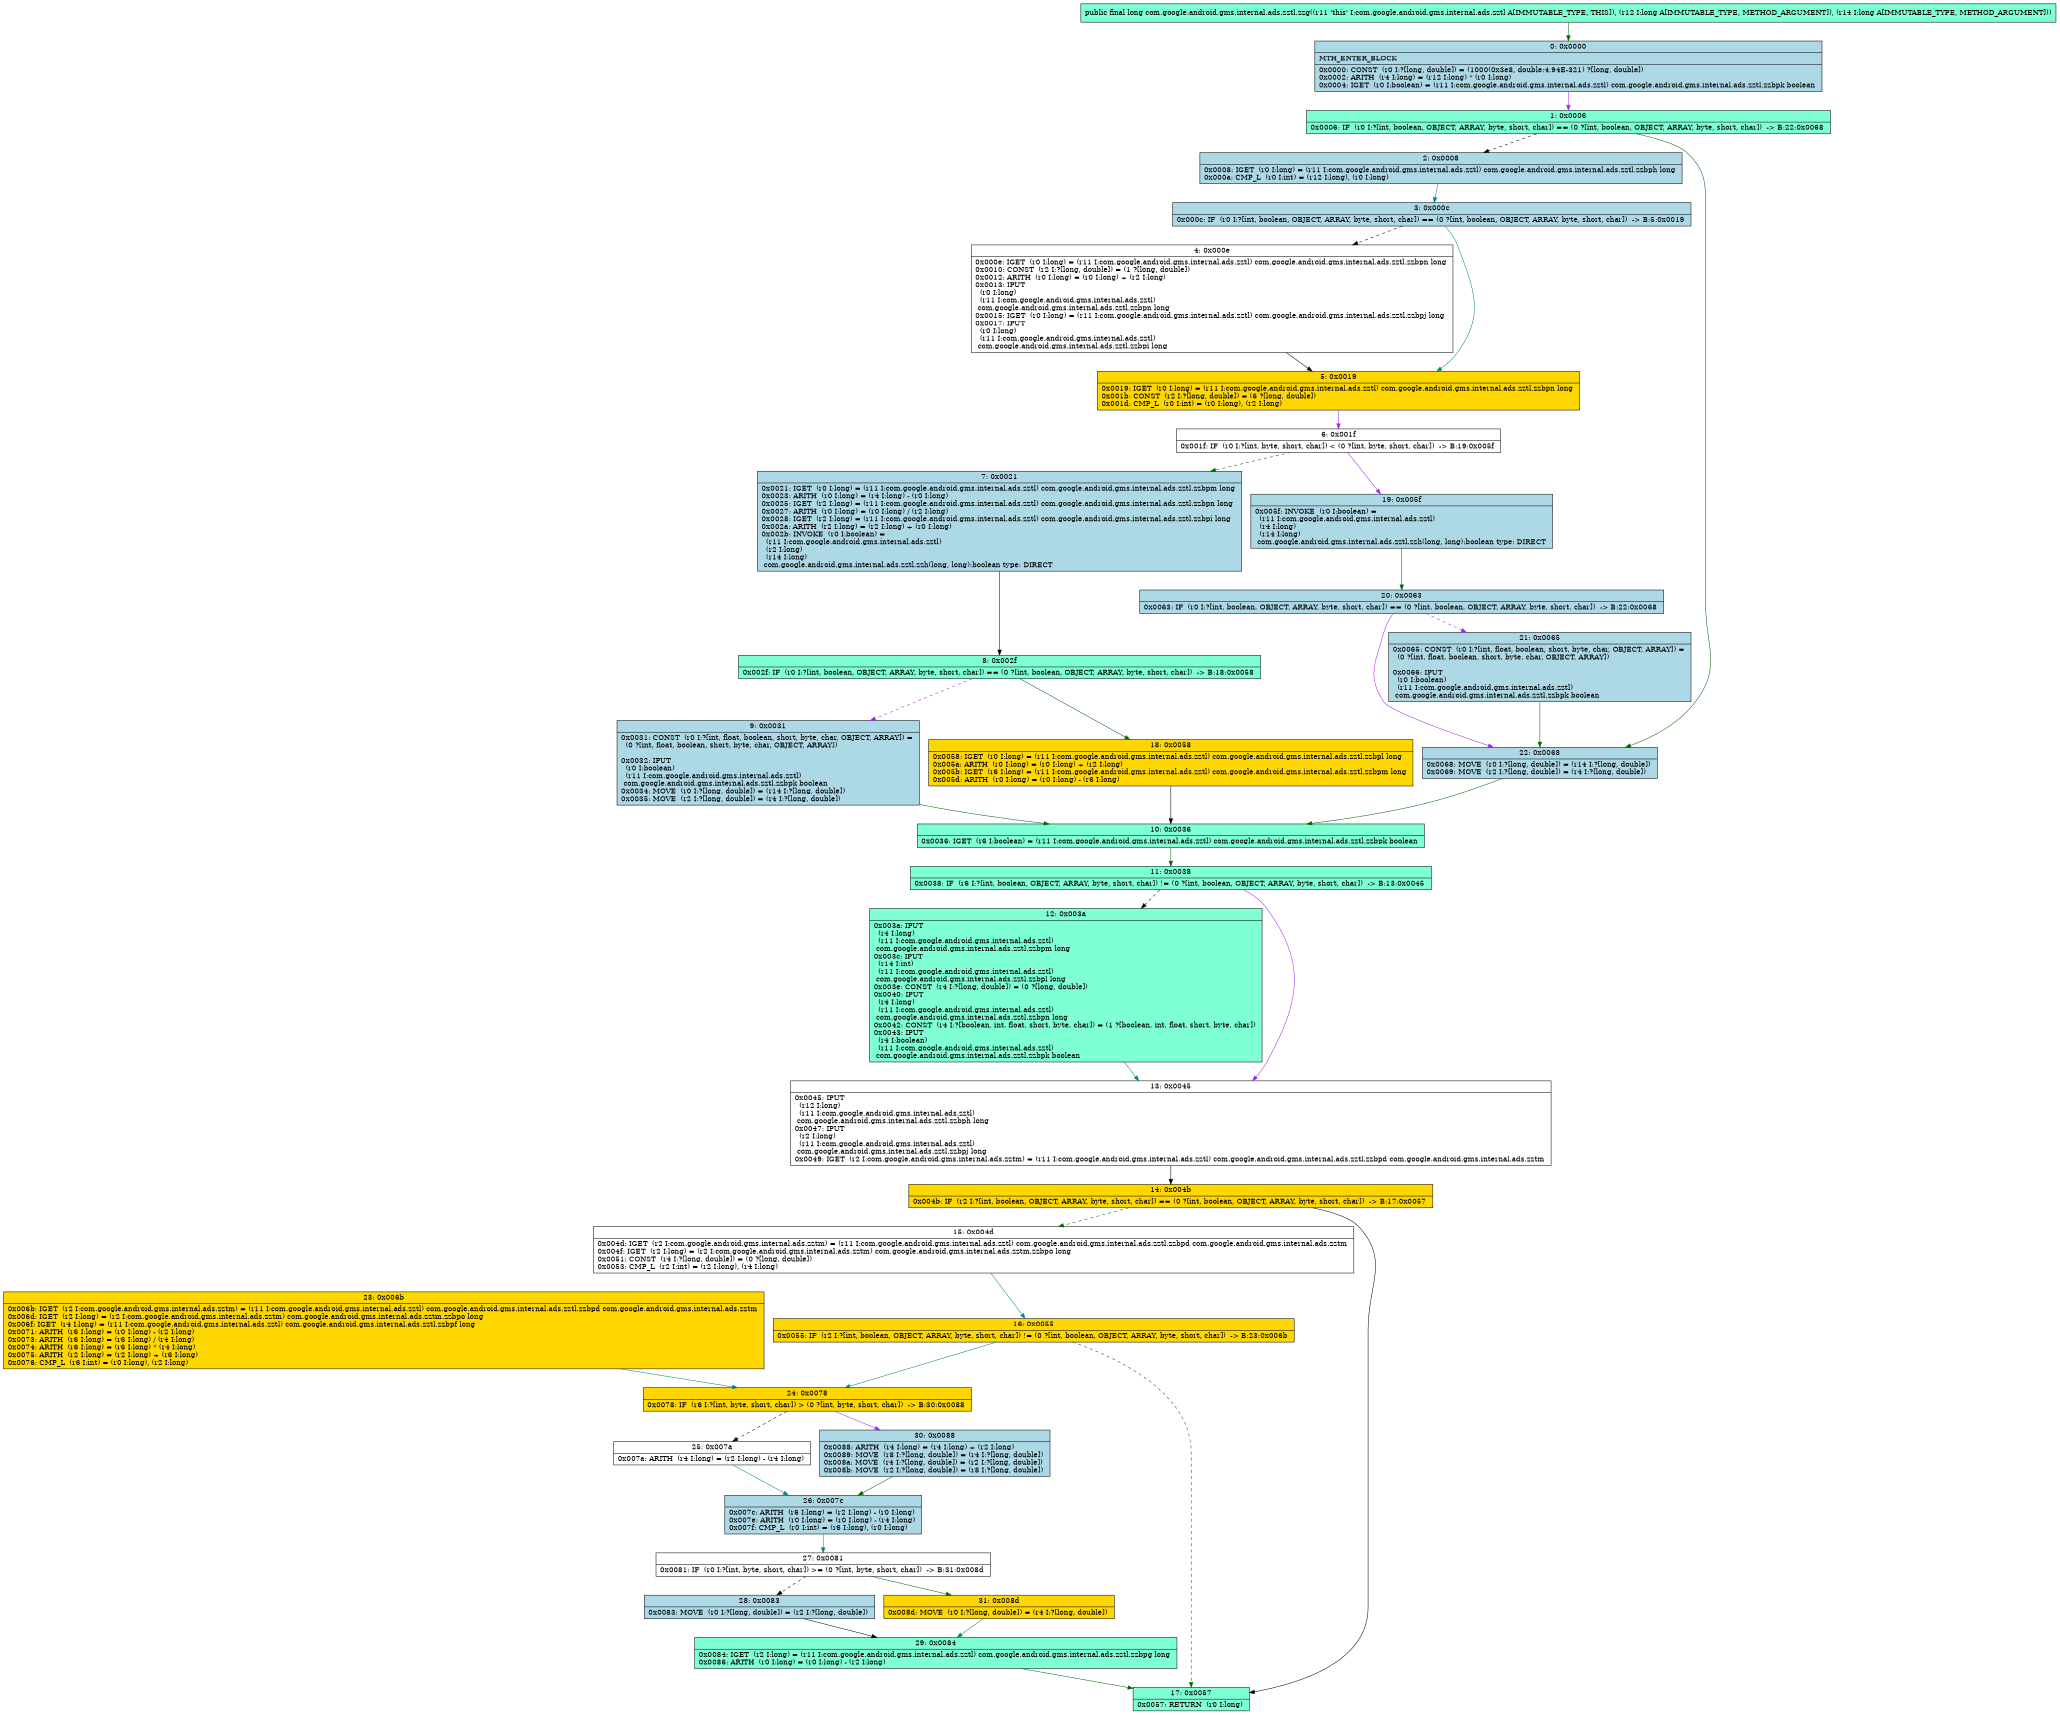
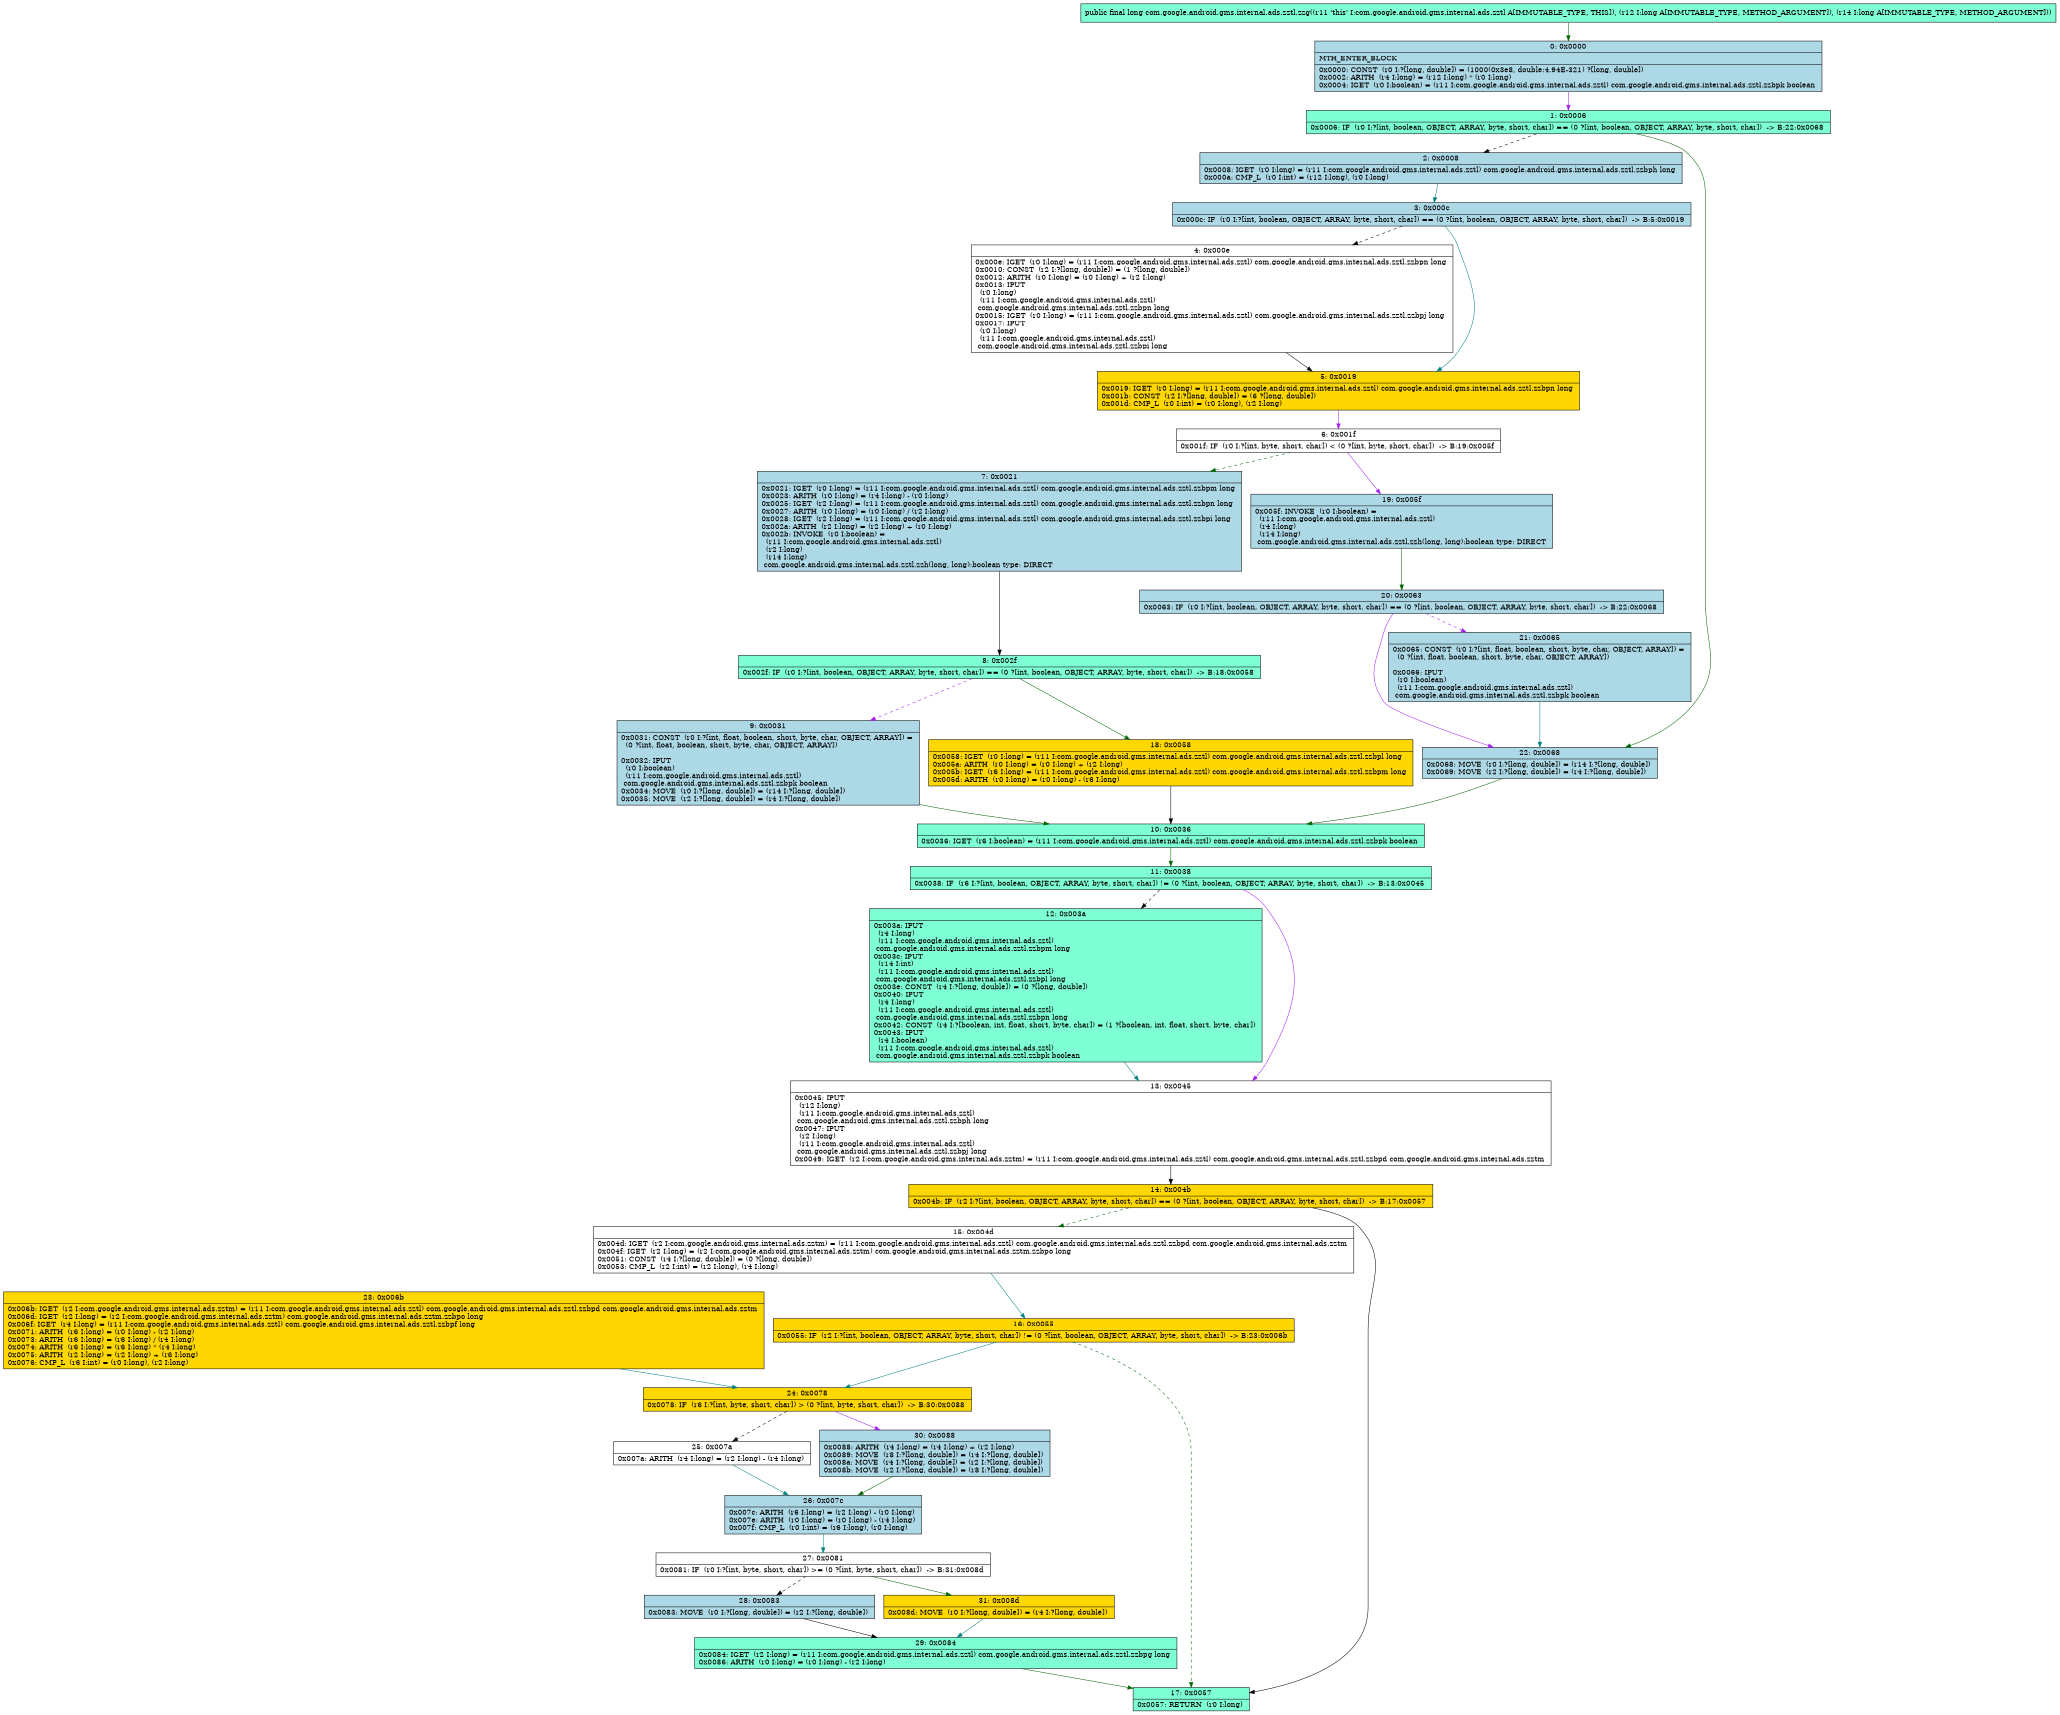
edge "21: 0x0065" -> "22: 0x0068": color darkgreen -> teal
